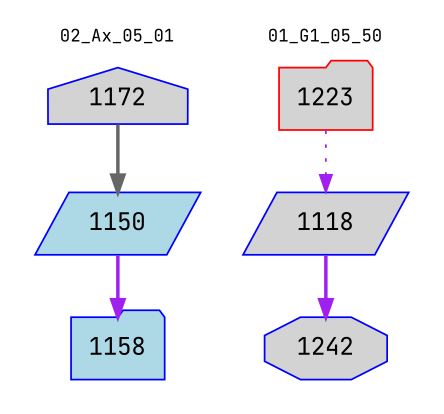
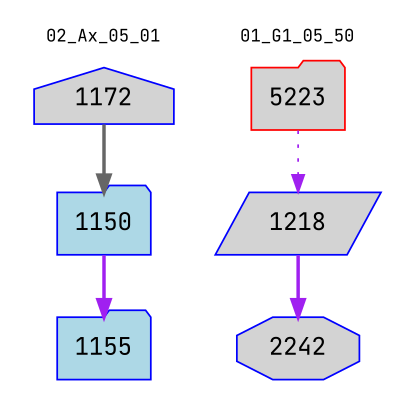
node "1223": label "1223" -> "5223"
node "1150": shape parallelogram -> folder
node "1118": label "1118" -> "1218"
node "1158": label "1158" -> "1155"
node "1242": label "1242" -> "2242"
